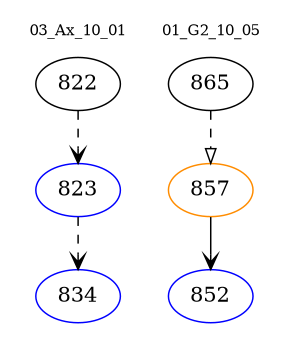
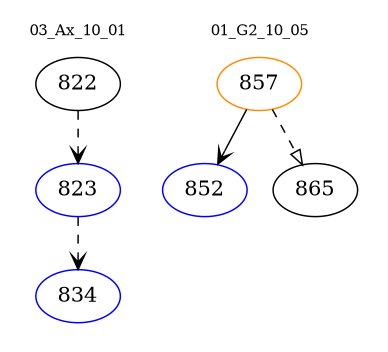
edge "865" -> "857": reversed
